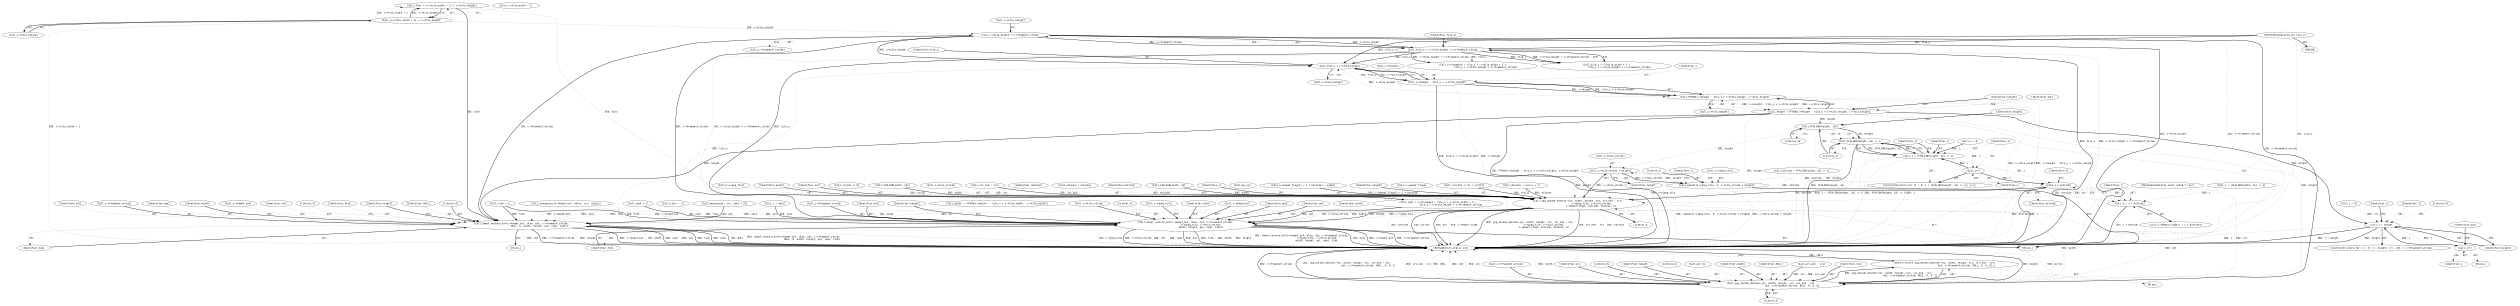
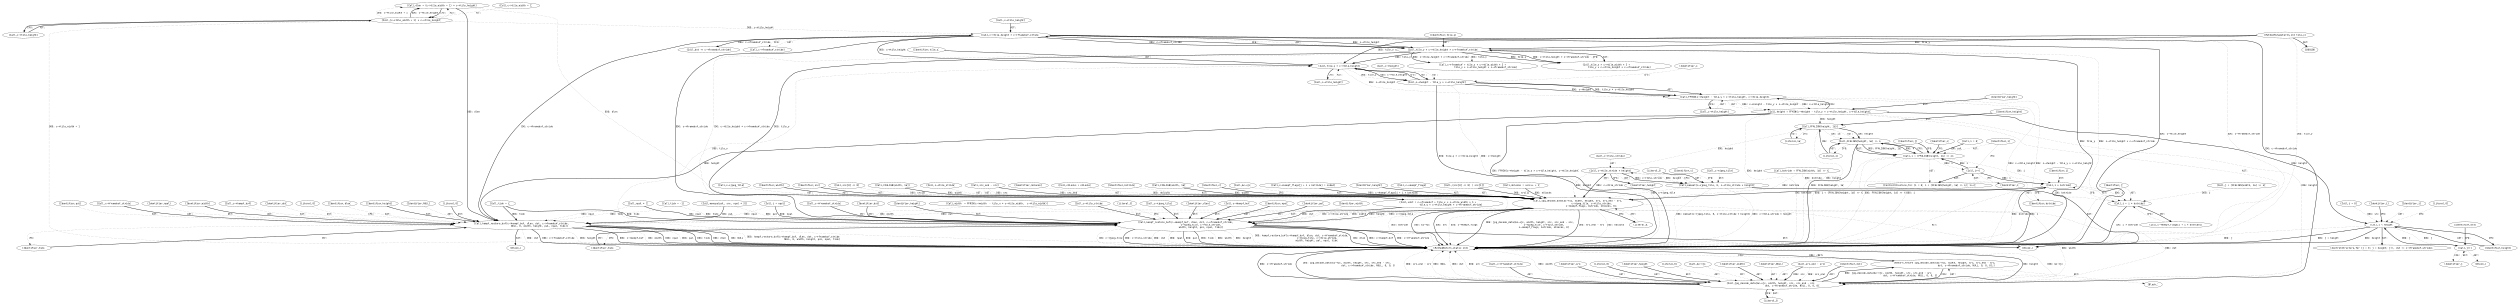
edge "(Call,tile_y * c->tile_height * c->framebuf_stride)" -> "(Call,c->tile_height * c->framebuf_stride)": style dotted -> bold
node "(Call,dst += c->framebuf_stride)": added
node "(Identifier,hdr)": removed
edge "(Call,i = 0)" -> "(Call,i < (FFALIGN(height, 16) >> 4))": label "DDG: i" -> "DDG: pal"
edge "(Call,i = 0)" -> "(Call,i++)": now "(Call,i < (FFALIGN(height, 16) >> 4))" -> "(Call,i++)"
node "(MethodParameterIn,const uint8_t *src)": removed
node "(Call,uncompress(c->kempf_buf, &dlen, src, zsize))": removed
